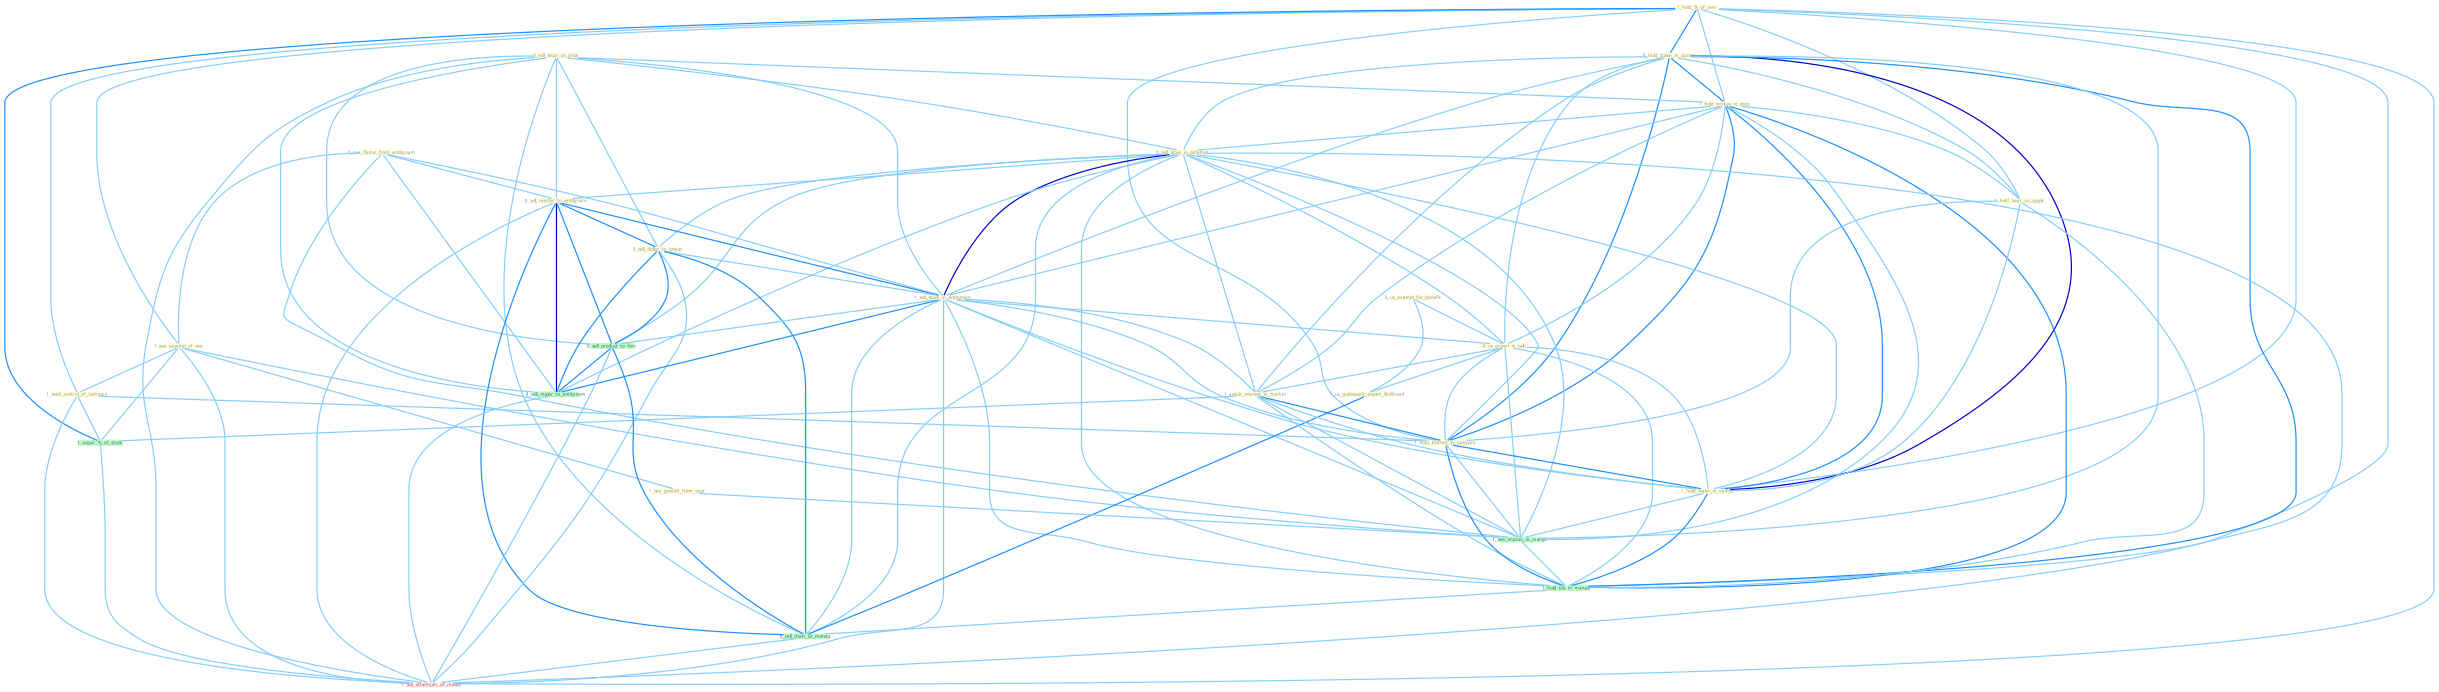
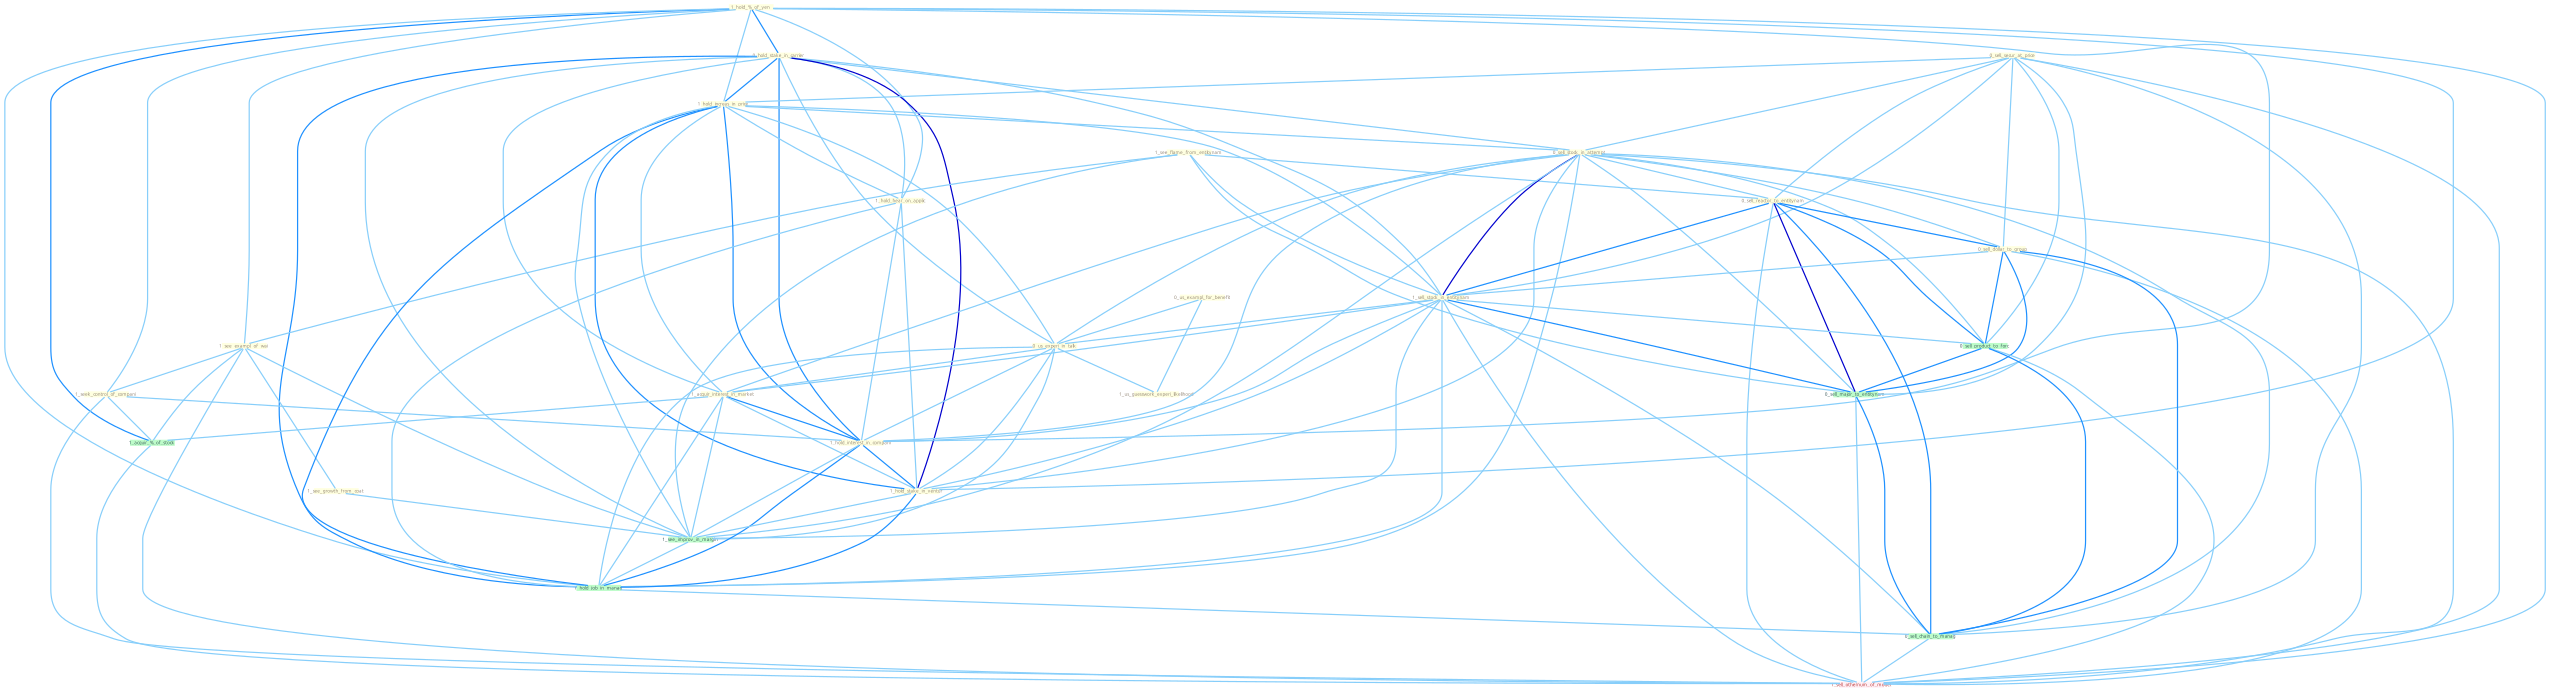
edge "1_us_guesswork_experi_likelihood" -- "0_sell_chain_to_manag": now "0_sell_major_to_entitynam" -- "0_sell_chain_to_manag"
